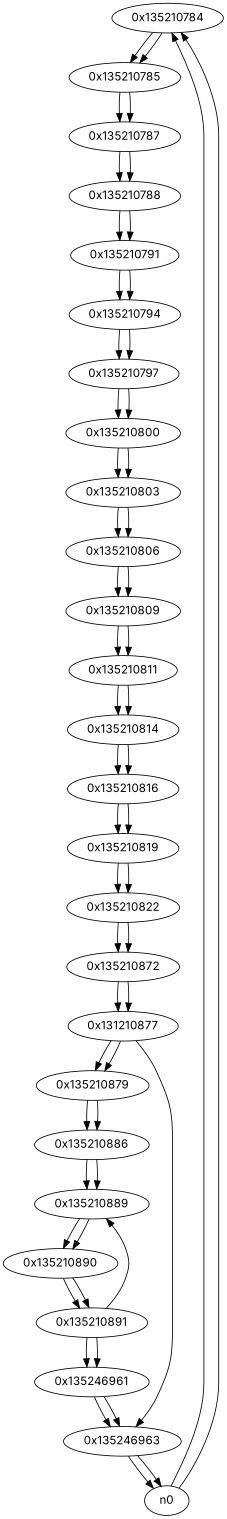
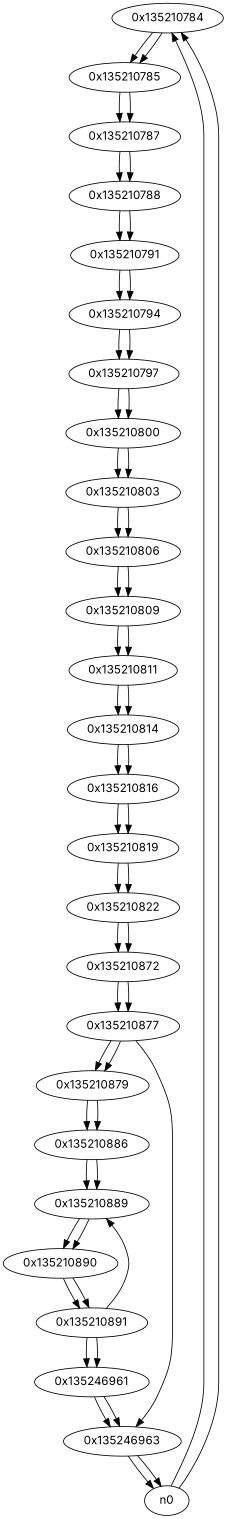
node "0x131210877": label "0x131210877" -> "0x135210877"
